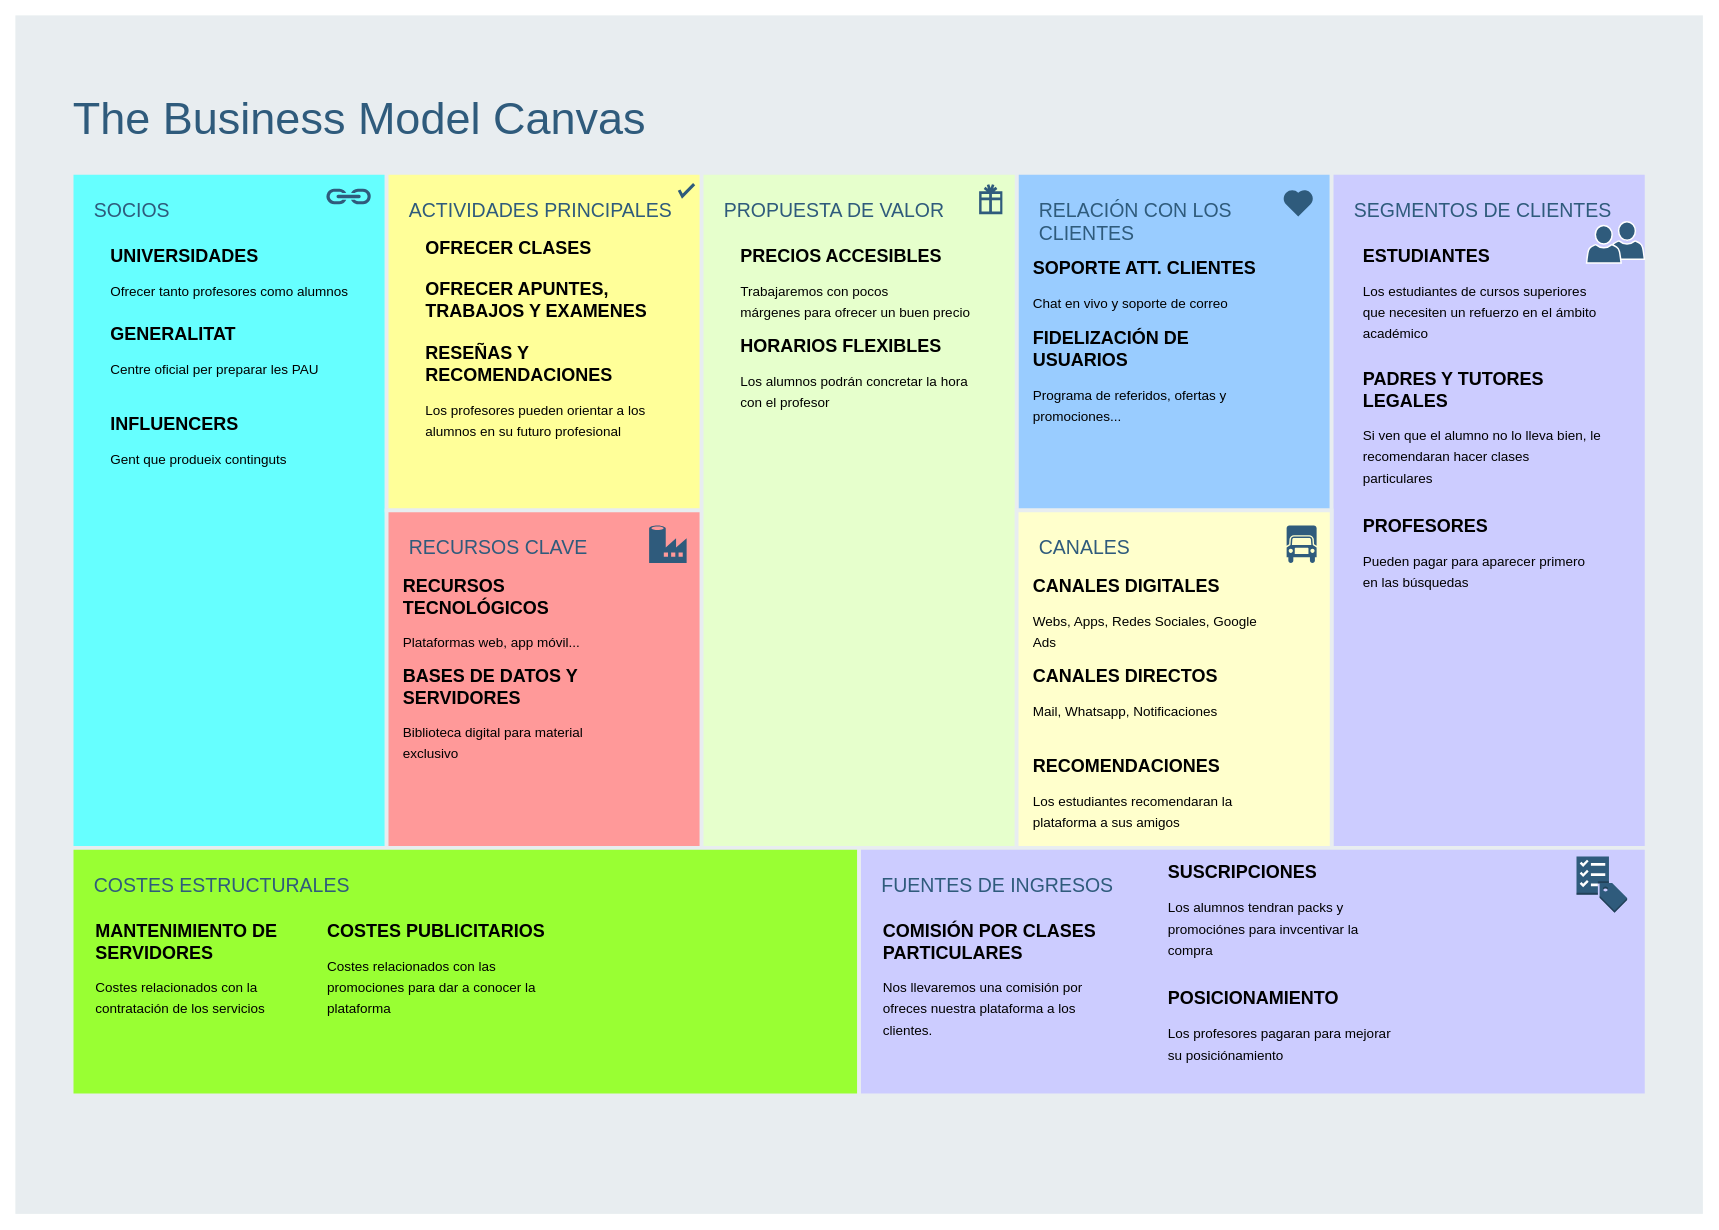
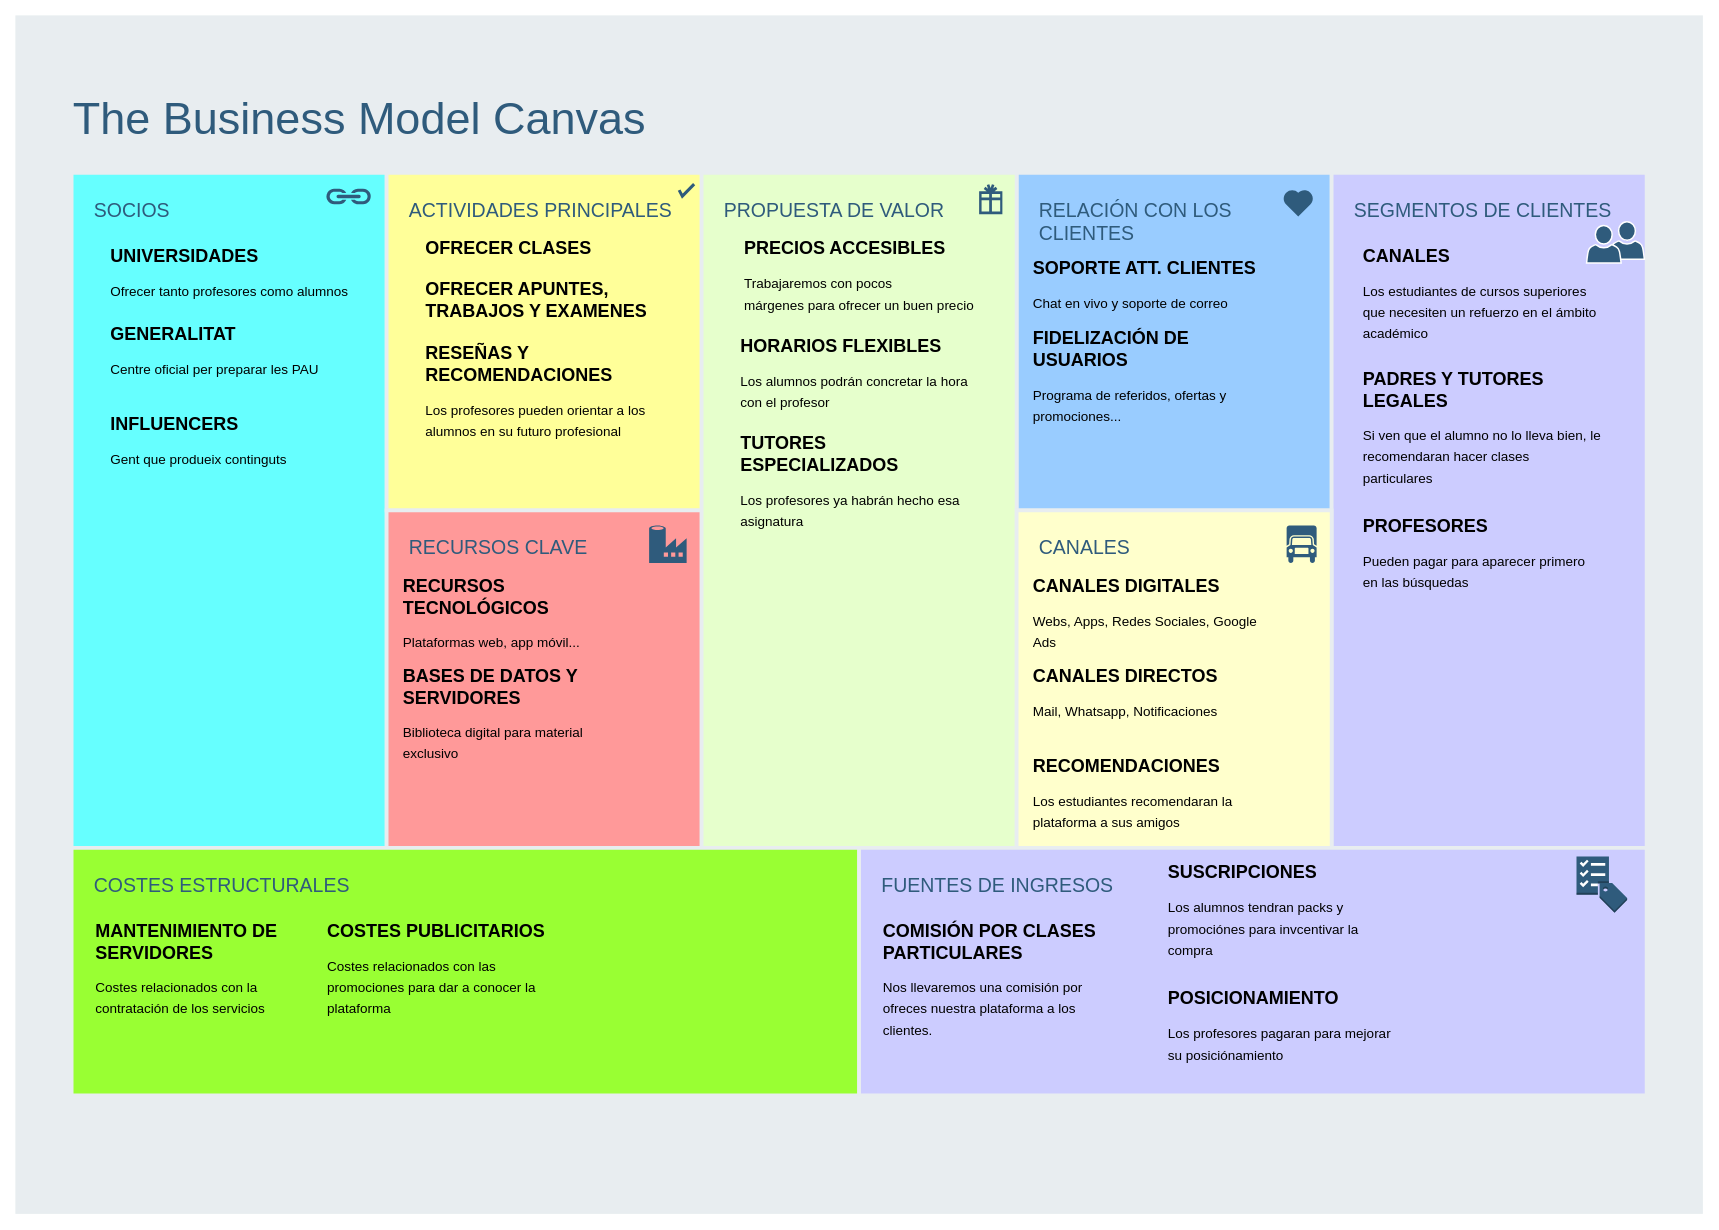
node "ESTUDIANTESLos estudiantes de cursos superiores que necesiten un refuerzo en el ámbito académico": label "ESTUDIANTESLos estudiantes de cursos superiores que necesiten un refuerzo en el ámbito académico" -> "CANALESLos estudiantes de cursos superiores que necesiten un refuerzo en el ámbito académico"
node "PRECIOS ACCESIBLESTrabajaremos con pocos márgenes para ofrecer un buen precio": moved (859, 285) -> (863, 278)
node "TUTORES ESPECIALIZADOSLos profesores ya habrán hecho esa asignatura": added
